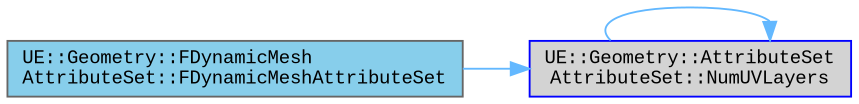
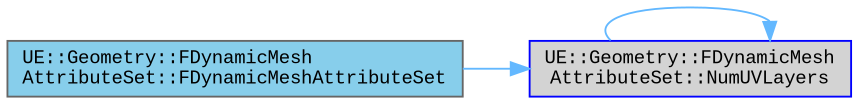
node "UE::Geometry::AttributeSet AttributeSet::NumUVLayers": label "UE::Geometry::AttributeSet AttributeSet::NumUVLayers" -> "UE::Geometry::FDynamicMesh AttributeSet::NumUVLayers"
